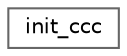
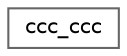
node "init_ccc": label "init_ccc" -> "ccc_ccc"
